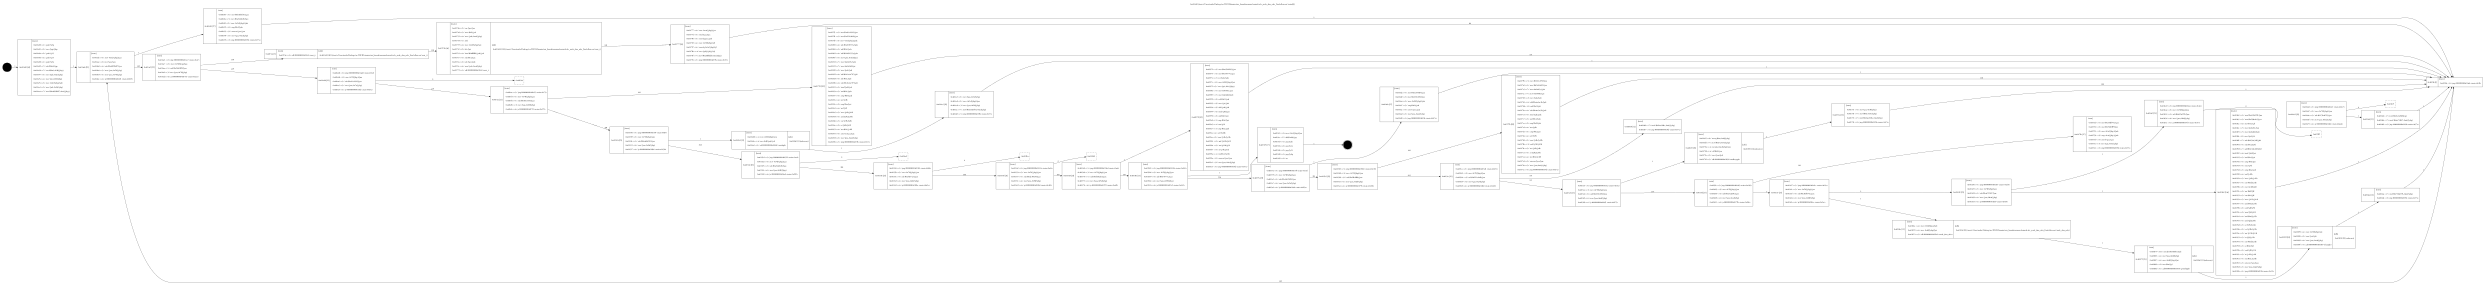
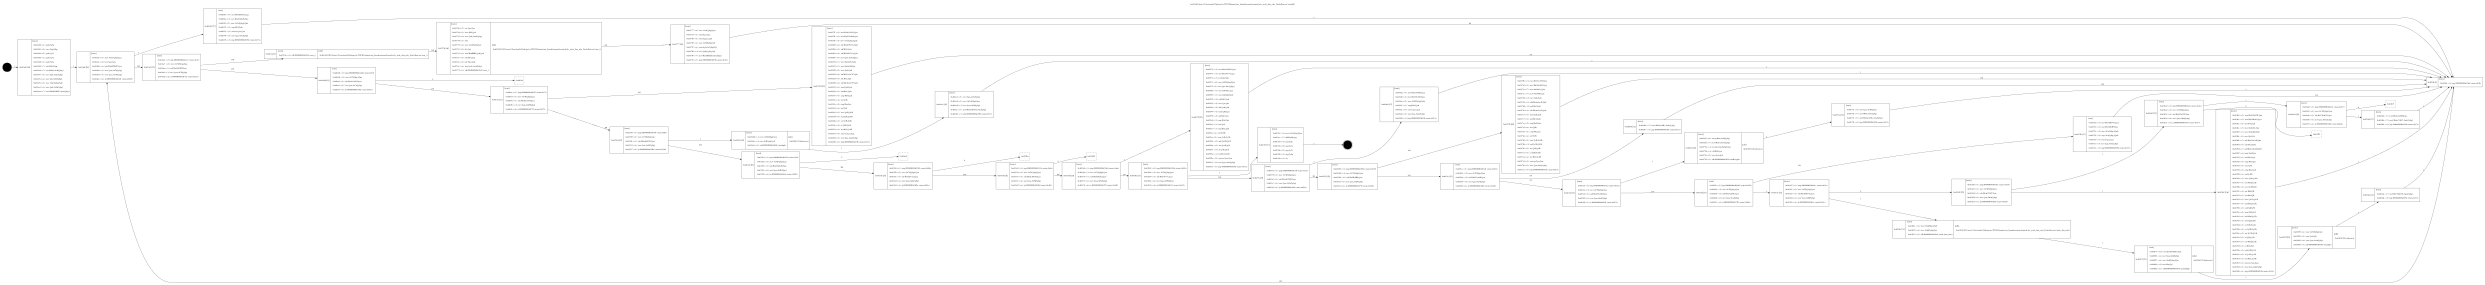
edge "0x40172b [27]" -> "0x4019fa [5]": added, label "101"
edge "0x401649 [25]" -> "0x401662 [25]": added, label "1"
